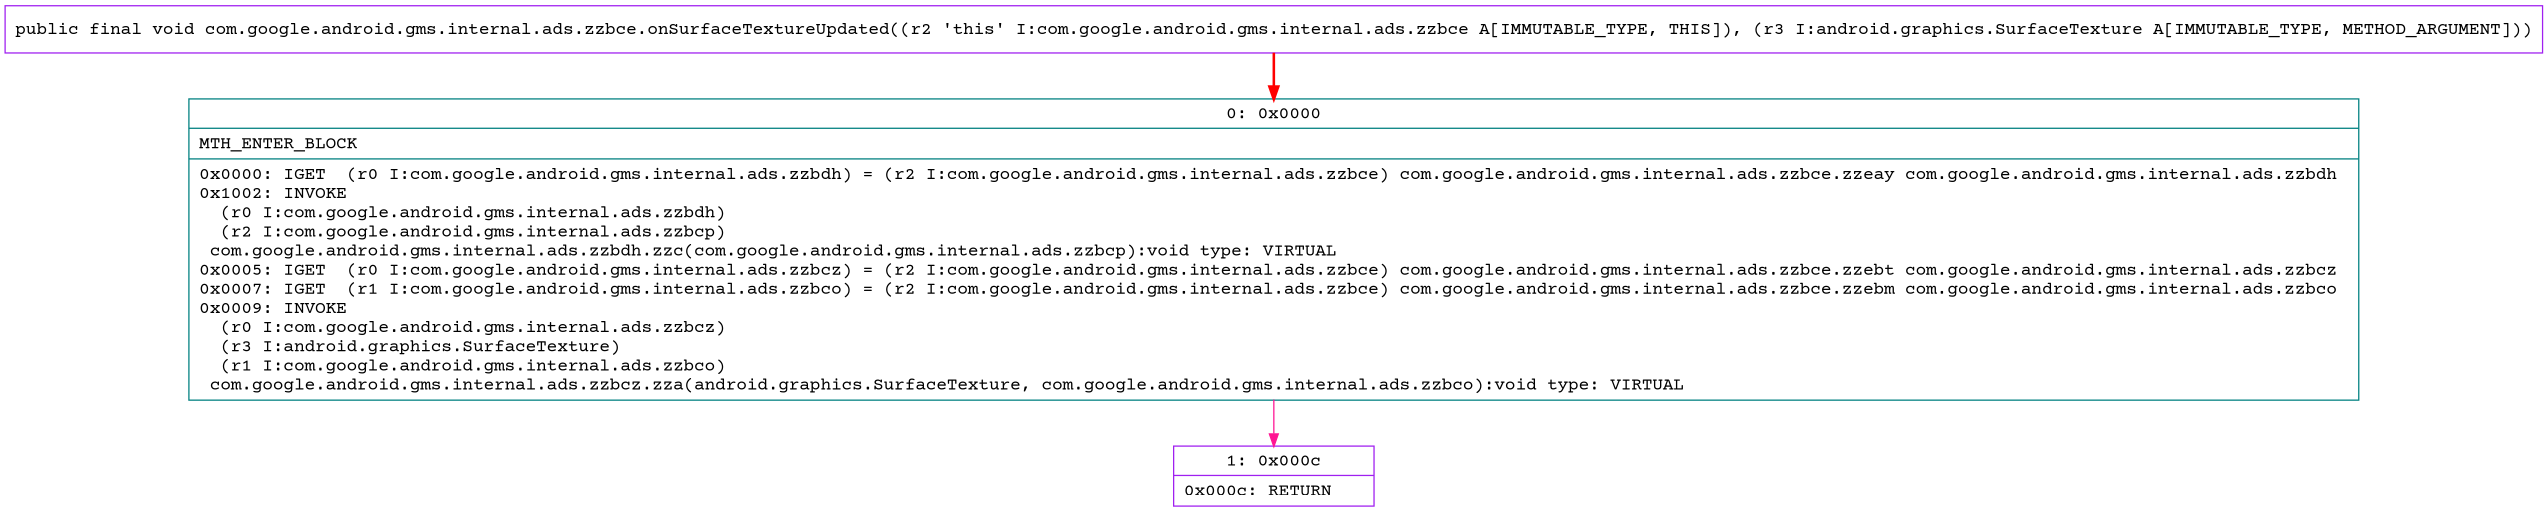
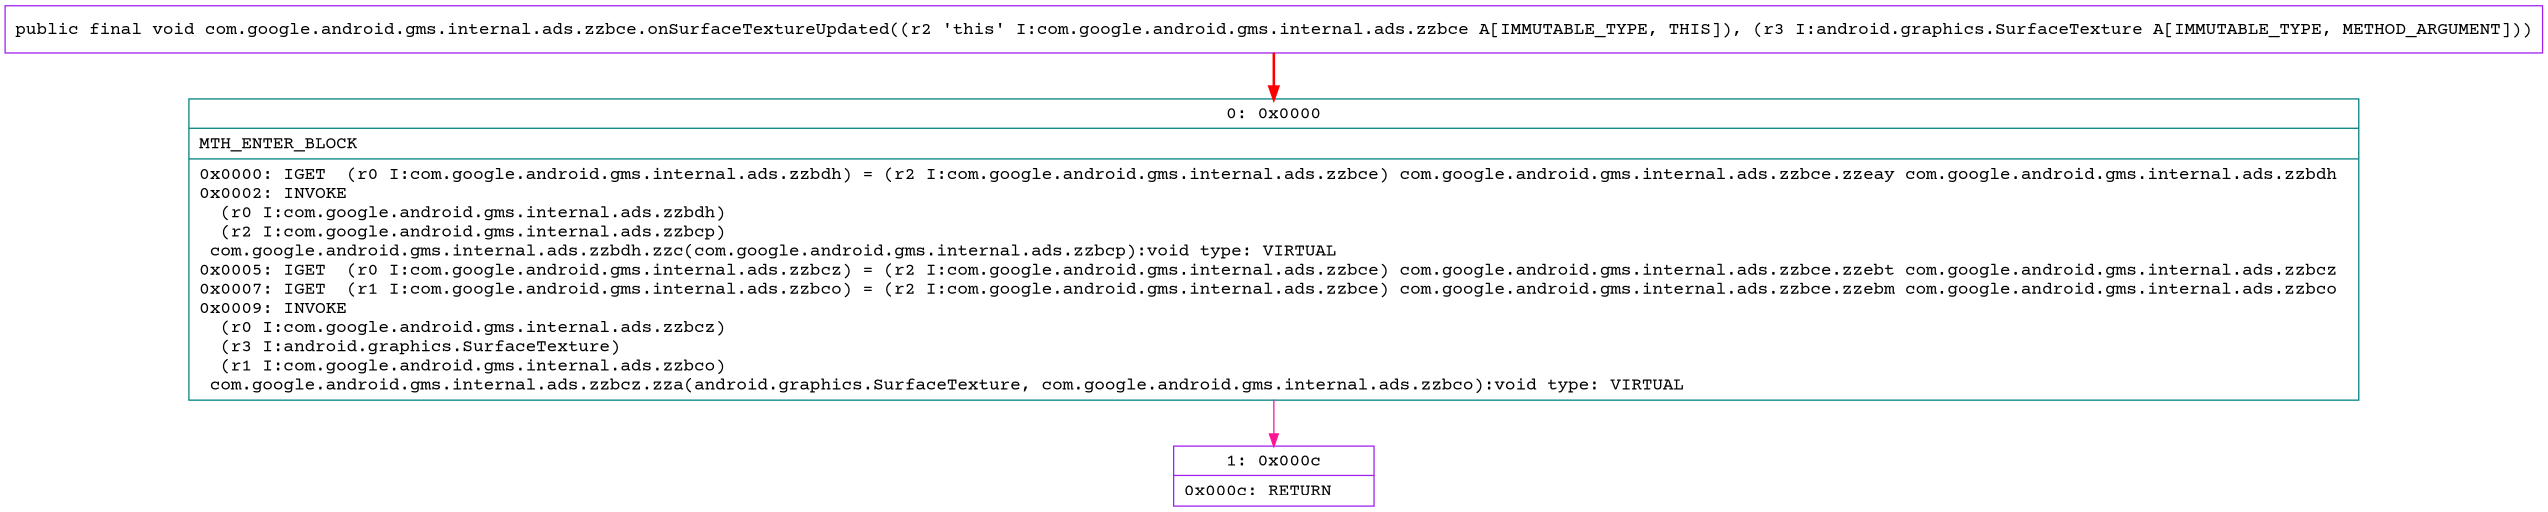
node "0: 0x0000": text "0x1002: INVOKE" -> "0x0002: INVOKE"
